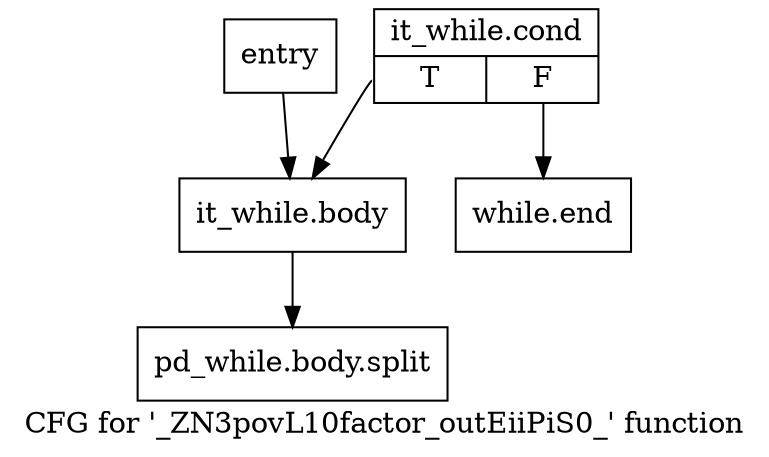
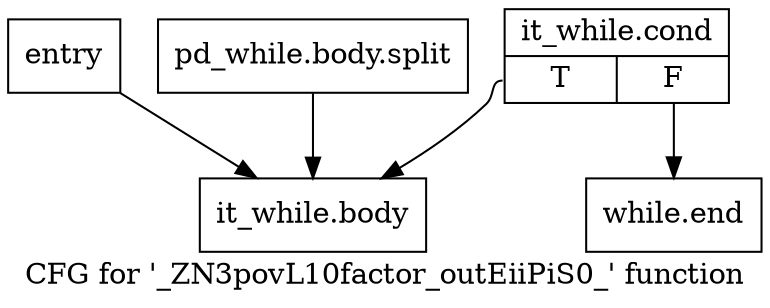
edge "it_while.body" -> "pd_while.body.split": reversed
